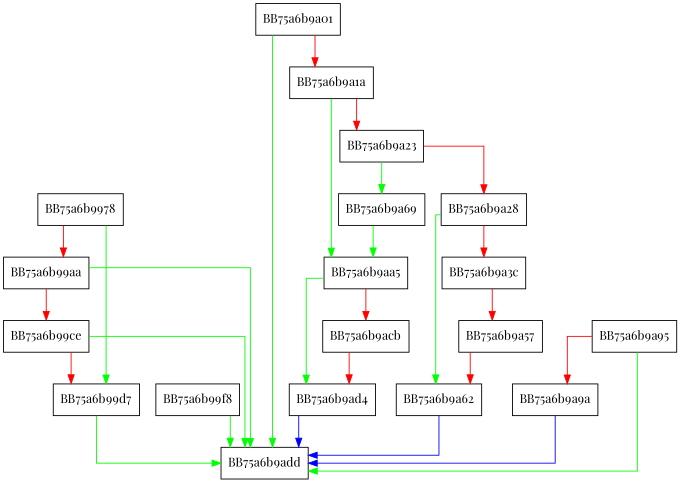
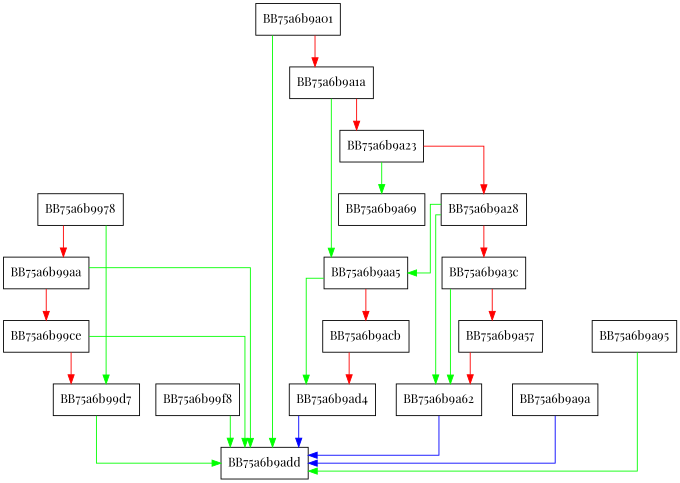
edge "BB75a6b9a69" -> "BB75a6b9aa5": now "BB75a6b9a28" -> "BB75a6b9aa5"
edge "BB75a6b9a3c" -> "BB75a6b9a62": added
edge "BB75a6b9a95" -> "BB75a6b9a9a": removed
